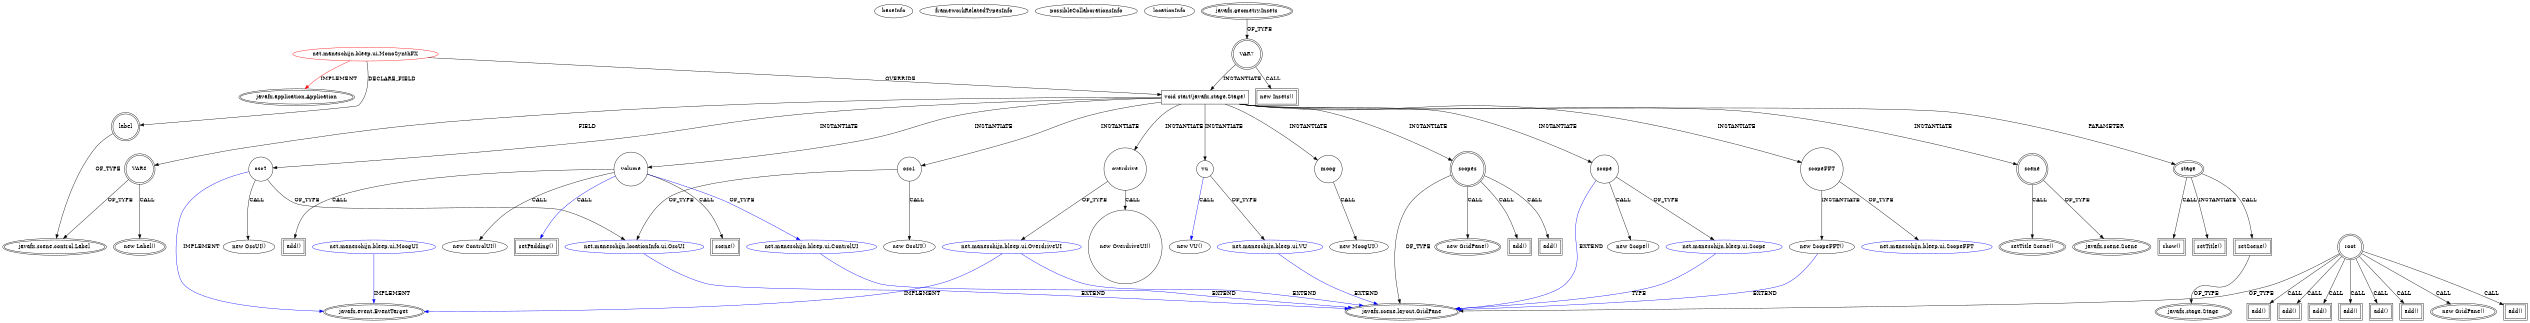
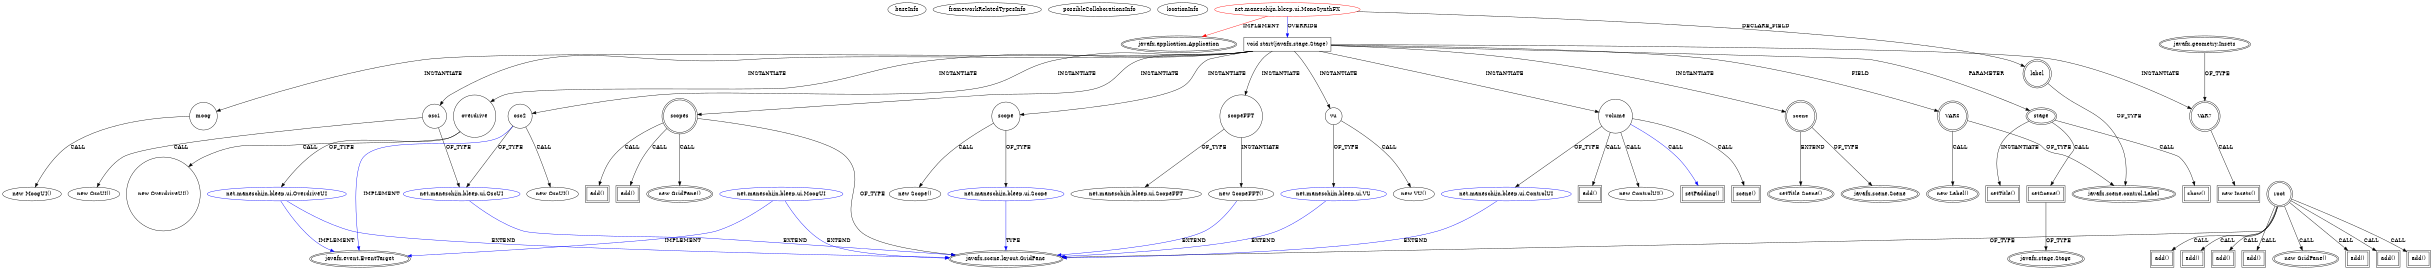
edge "VAR7" -> "void start(javafx.stage.Stage)": reversed
edge "net.maneschijn.bleep.ui.MonoSynthFX" -> "void start(javafx.stage.Stage)": color black -> blue
edge "scene" -> "setTitle Scene()": label "CALL" -> "EXTEND"
edge "volume" -> "net.maneschijn.bleep.ui.ControlUI": color blue -> black
edge "vu" -> "new VU()": color blue -> black
node "net.maneschijn.locationInfo.ui.OscUI": label "net.maneschijn.locationInfo.ui.OscUI" -> "net.maneschijn.bleep.ui.OscUI"
node "net.maneschijn.bleep.ui.ScopeFFT": color blue -> black
edge "scope" -> "javafx.scene.layout.GridPane": now "net.maneschijn.bleep.ui.MoogUI" -> "javafx.scene.layout.GridPane"
